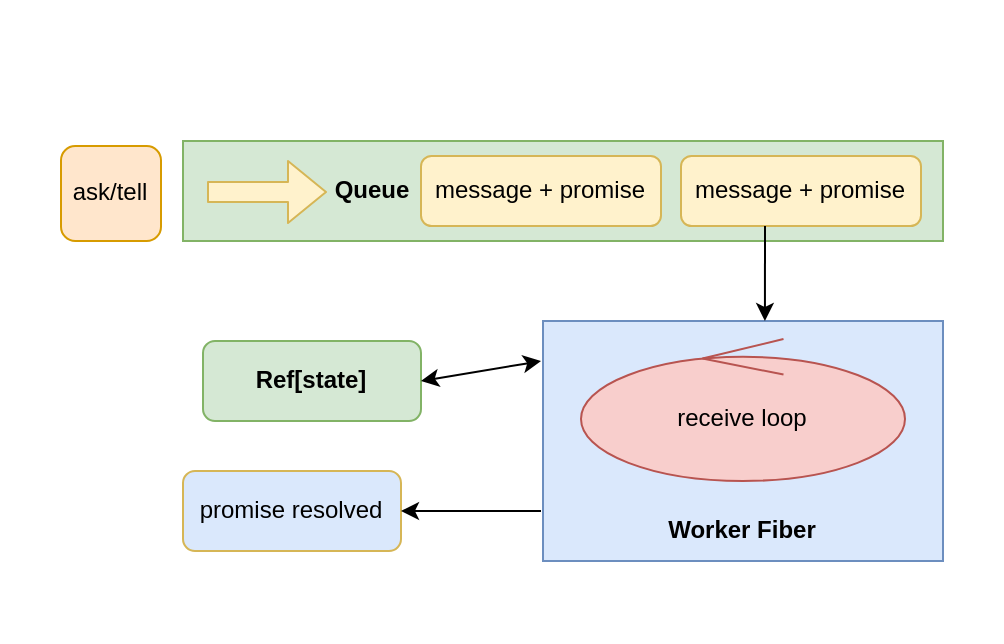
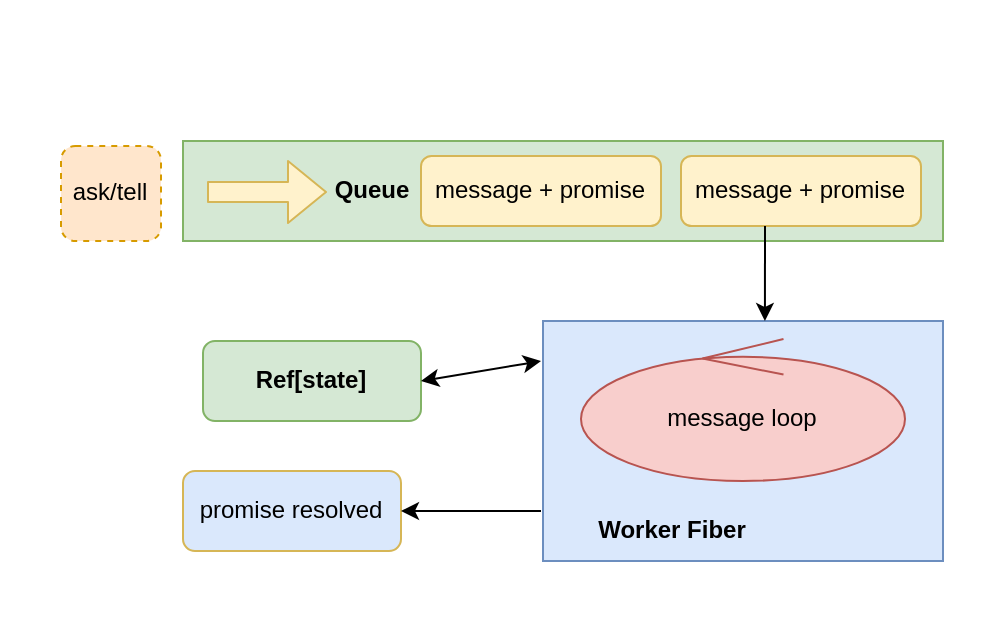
node "ask/tell": style solid -> dashed
node "receive loop": label "receive loop" -> "message loop"
node "Worker Fiber": moved (743, 531) -> (673, 531)
